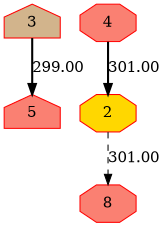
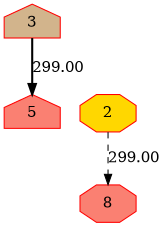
node "4": removed
edge "2" -> "8": label "301.00" -> "299.00"
